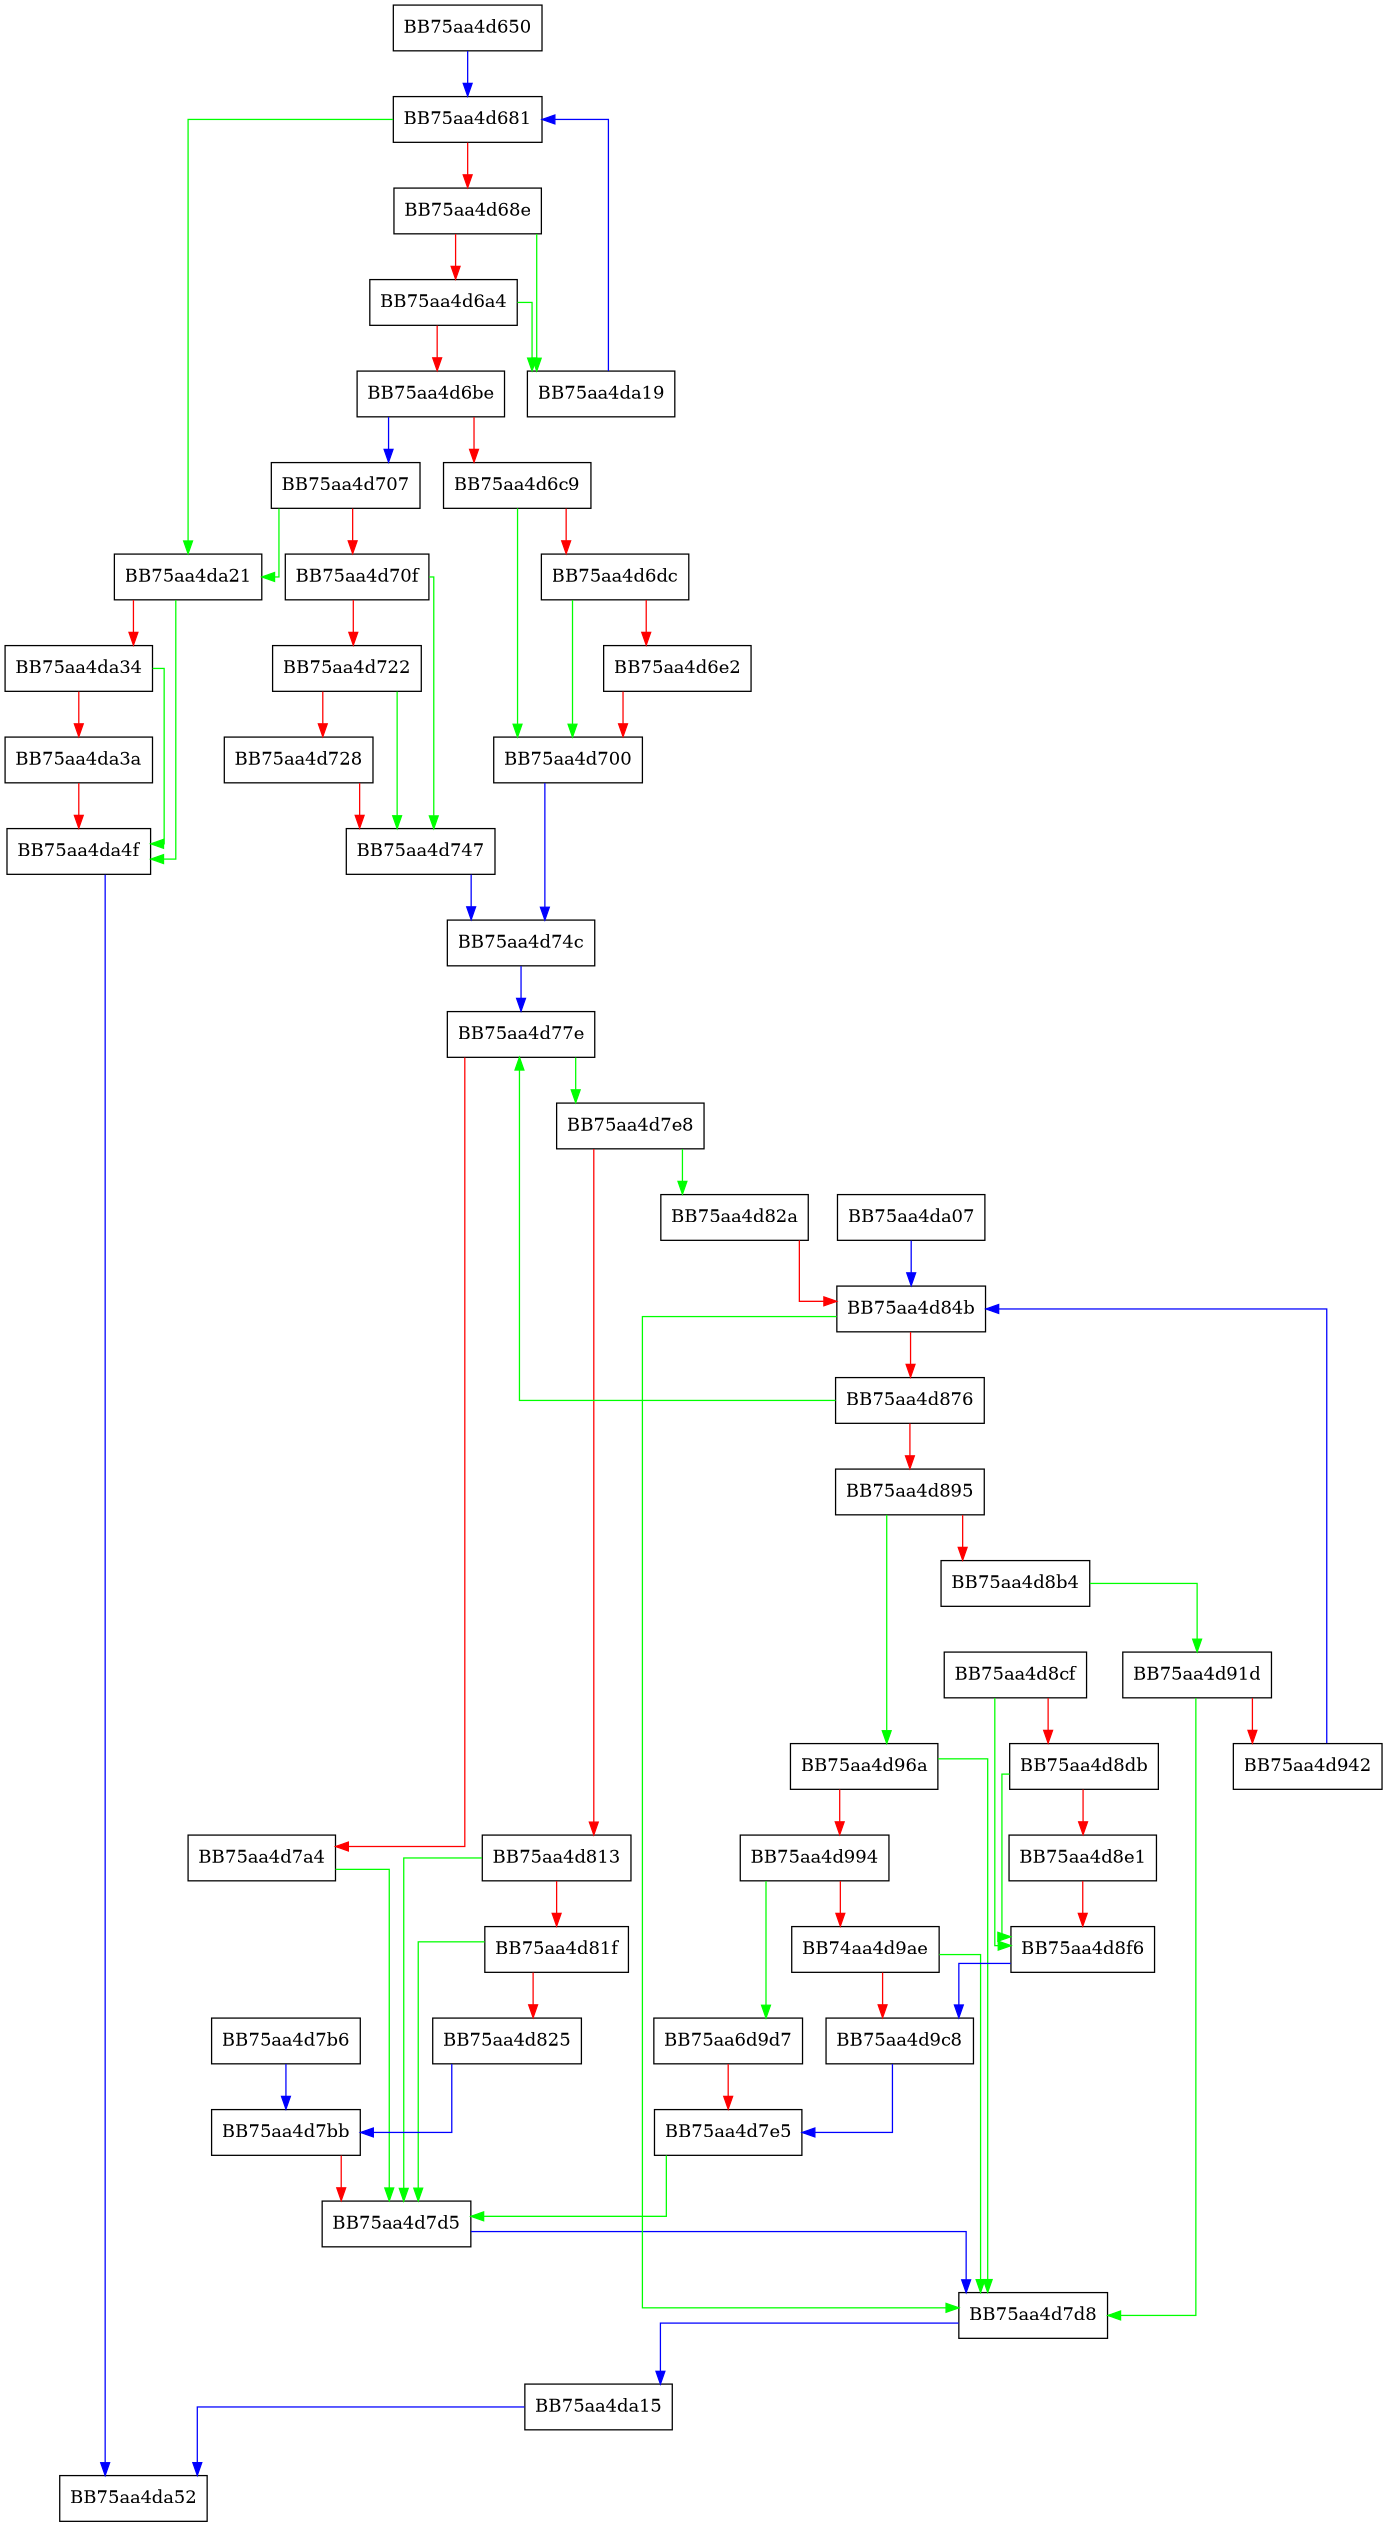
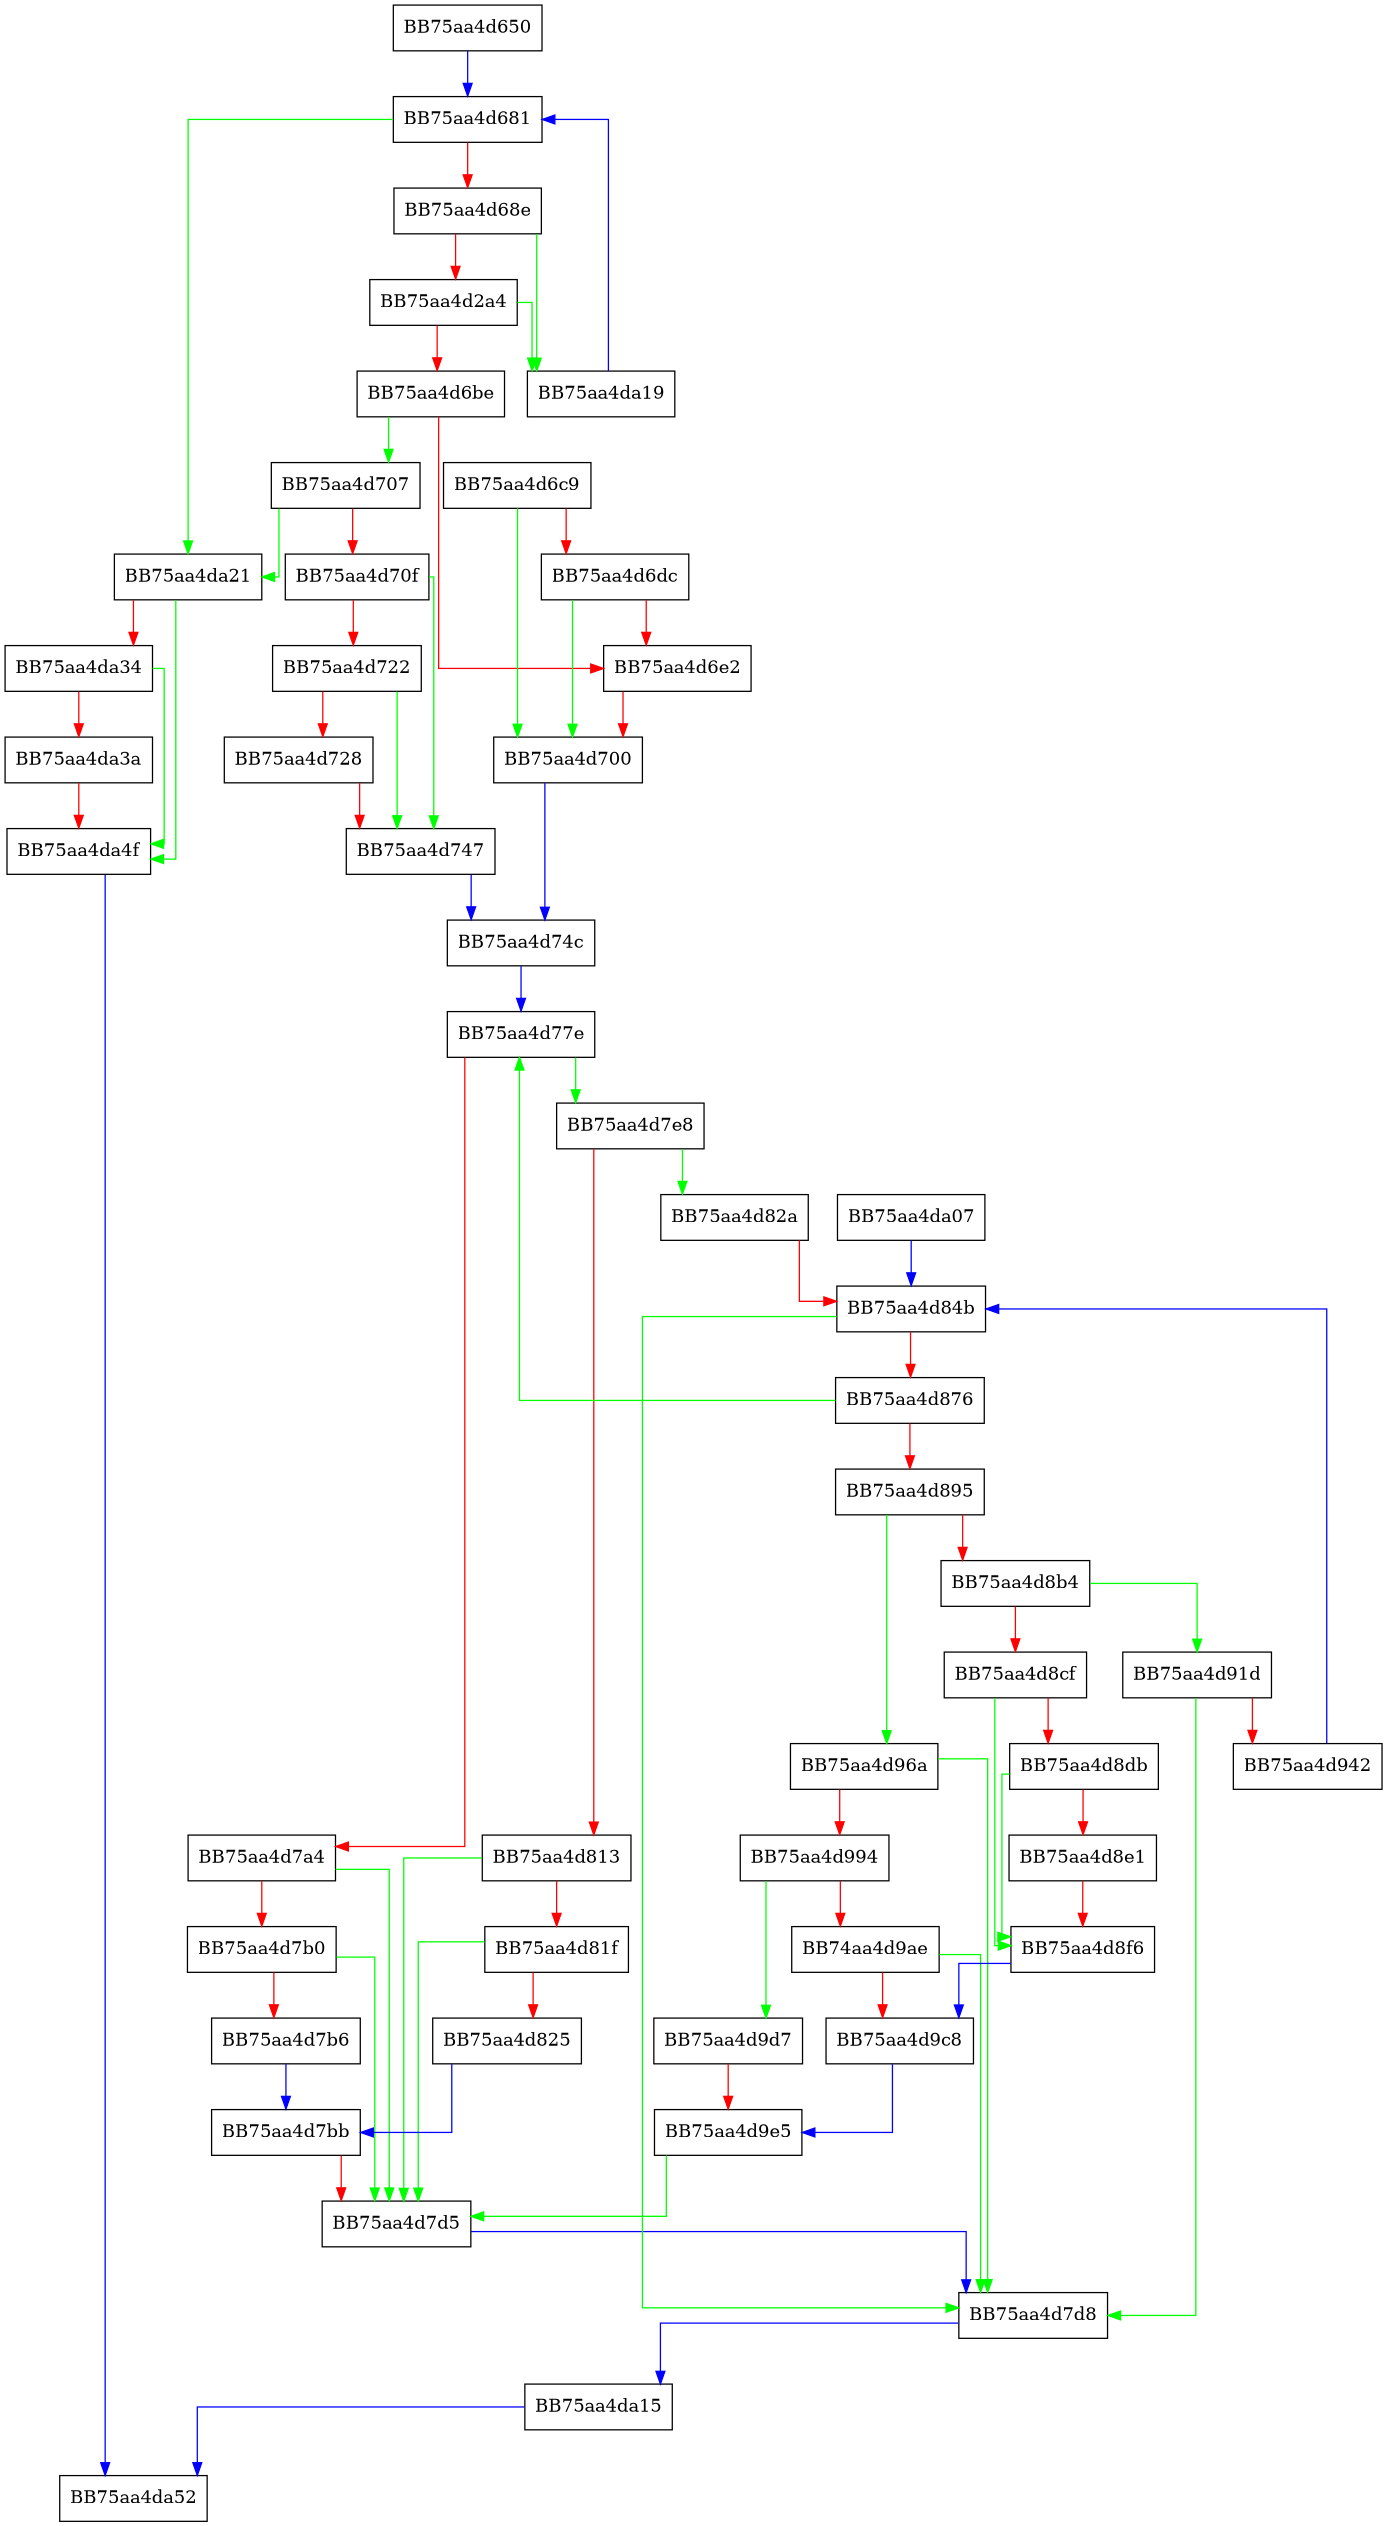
node "BB75aa4d6a4": label "BB75aa4d6a4" -> "BB75aa4d2a4"
edge "BB75aa4d6be" -> "BB75aa4d707": color blue -> green
edge "BB75aa4d6be" -> "BB75aa4d6c9": now "BB75aa4d6be" -> "BB75aa4d6e2"
edge "BB75aa4d8b4" -> "BB75aa4d8cf": added
node "BB75aa4d7b0": added
node "BB75aa6d9d7": label "BB75aa6d9d7" -> "BB75aa4d9d7"
node "BB75aa4d7e5": label "BB75aa4d7e5" -> "BB75aa4d9e5"
